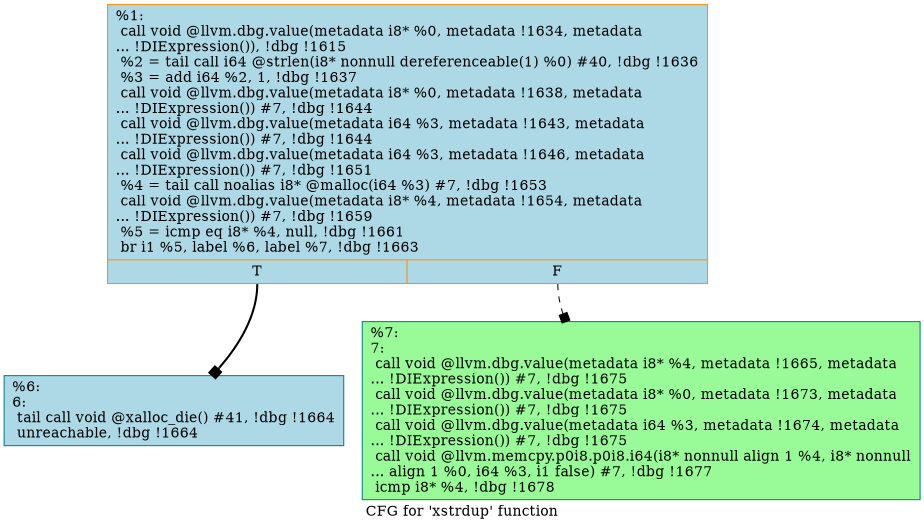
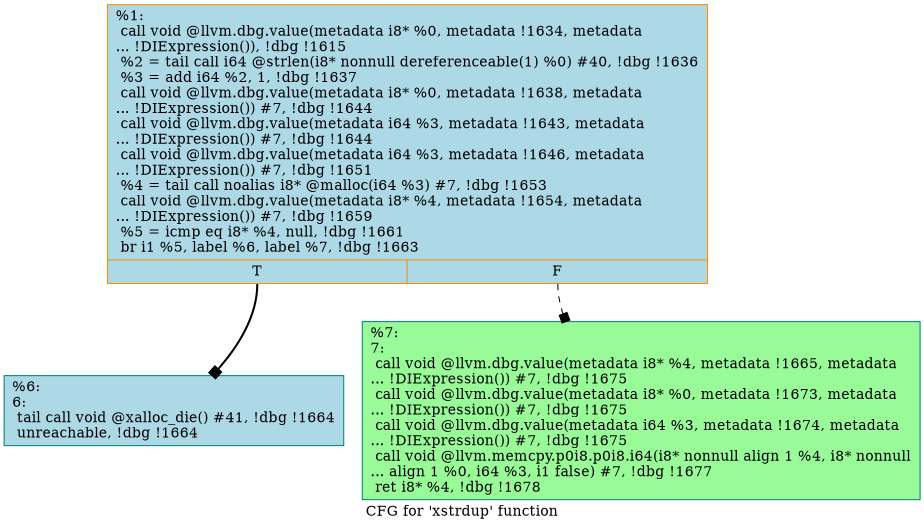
node "%7:": text "icmp i8* %4, !dbg !1678" -> "ret i8* %4, !dbg !1678"
